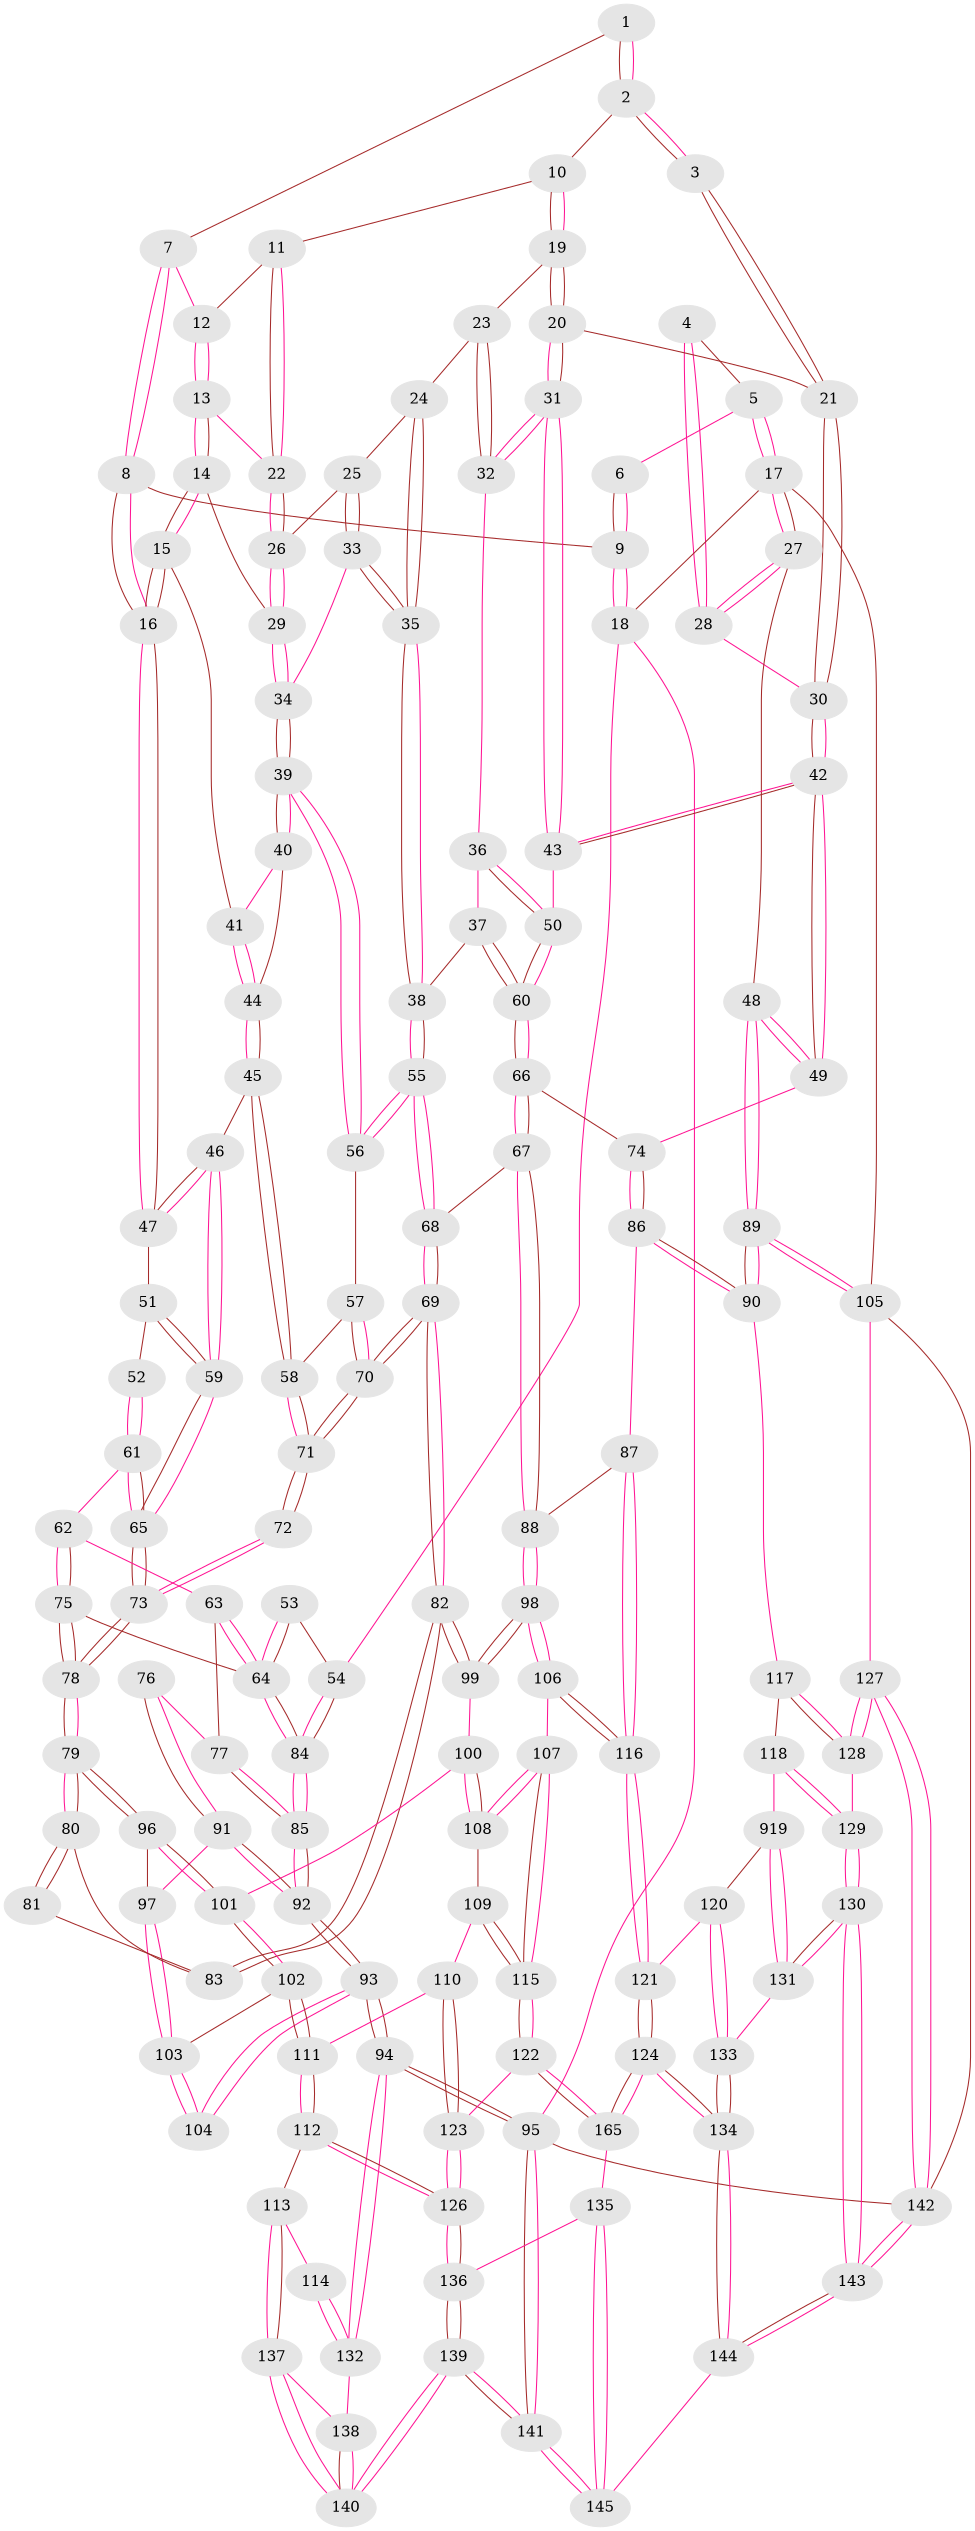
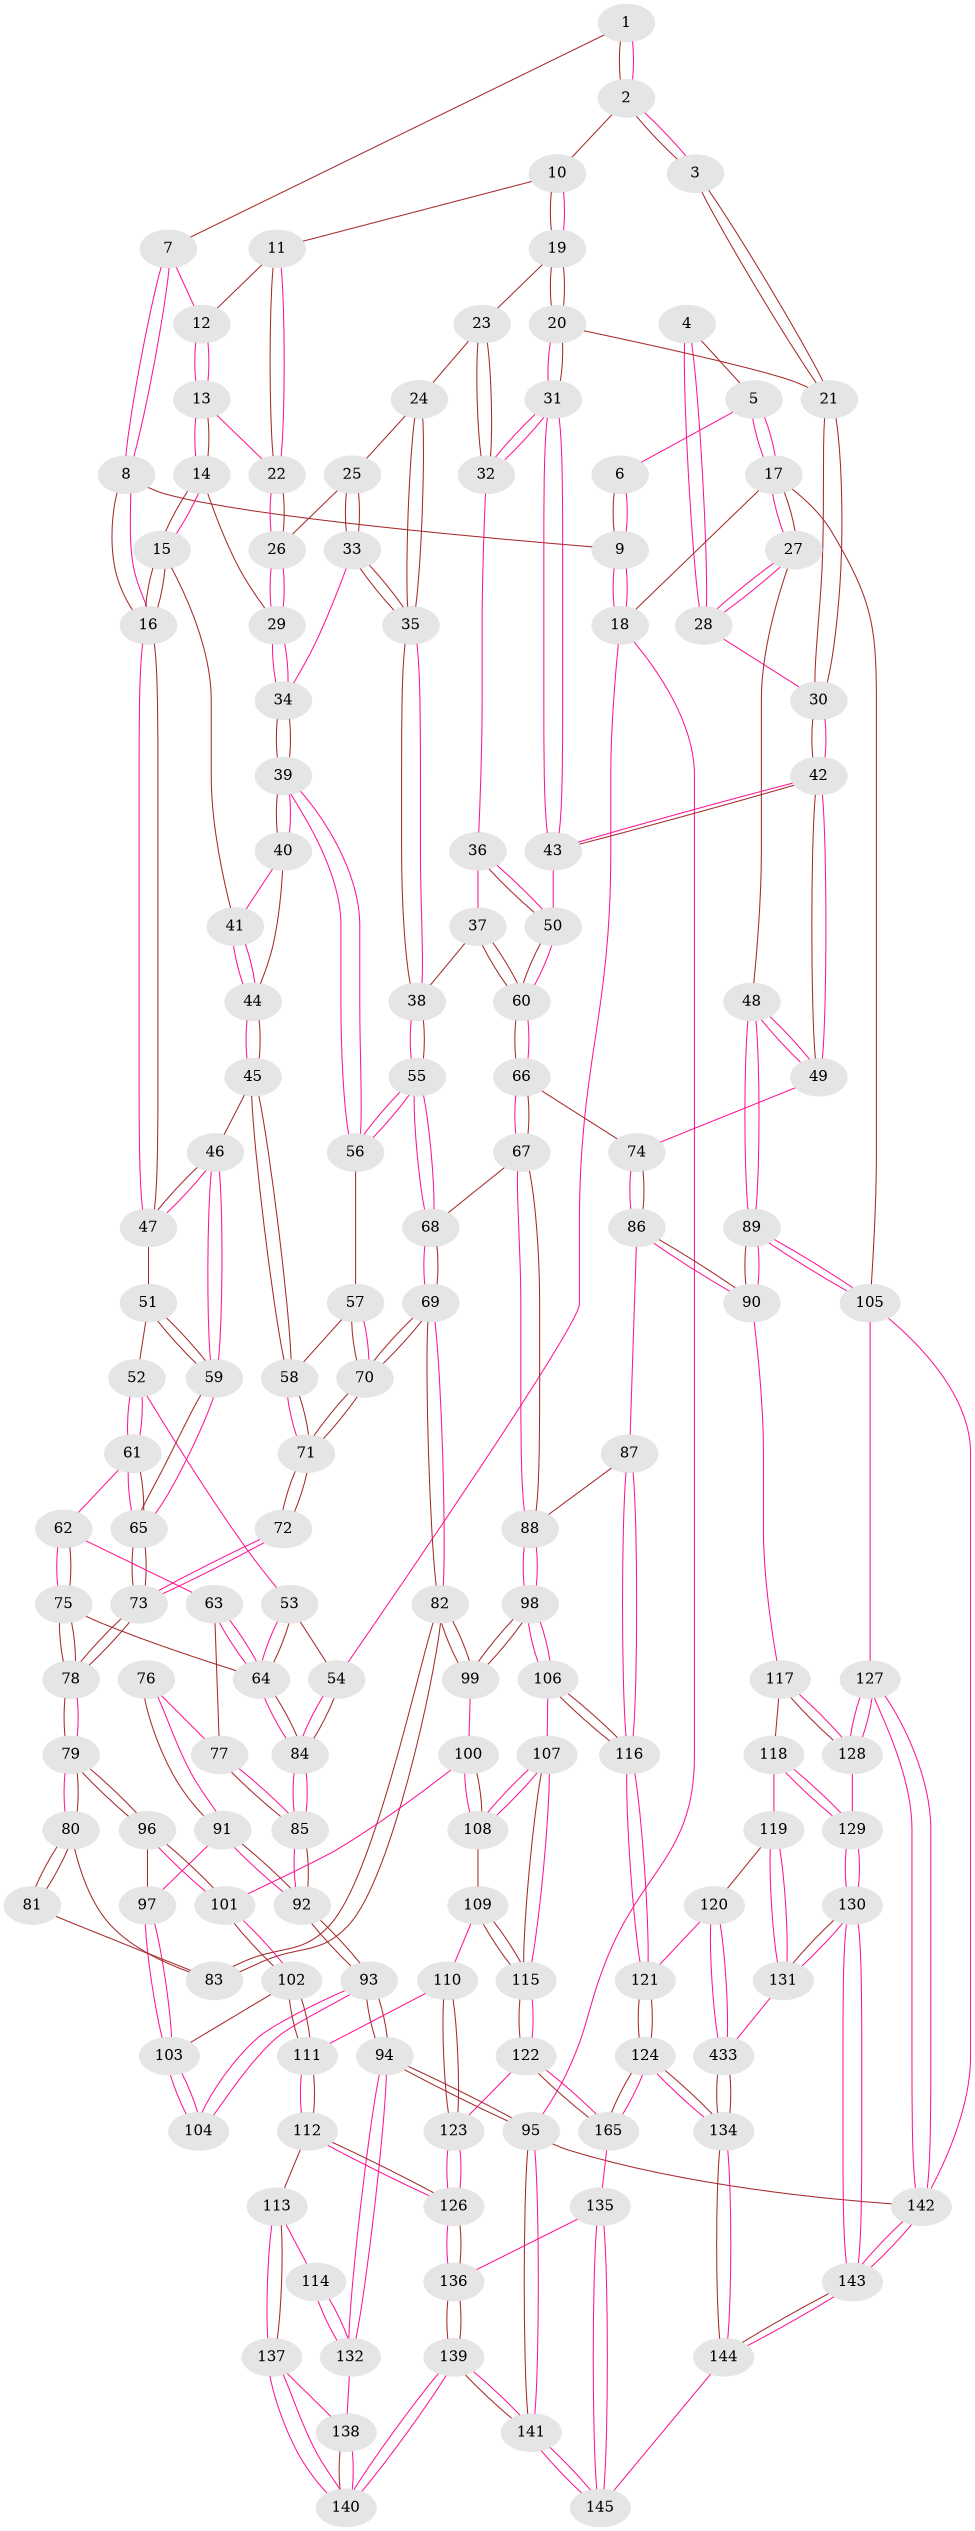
edge "52" -- "53": added
edge "105" -- "142": color brown -> deeppink
node "919": label "919" -> "119"
node "133": label "133" -> "433"
